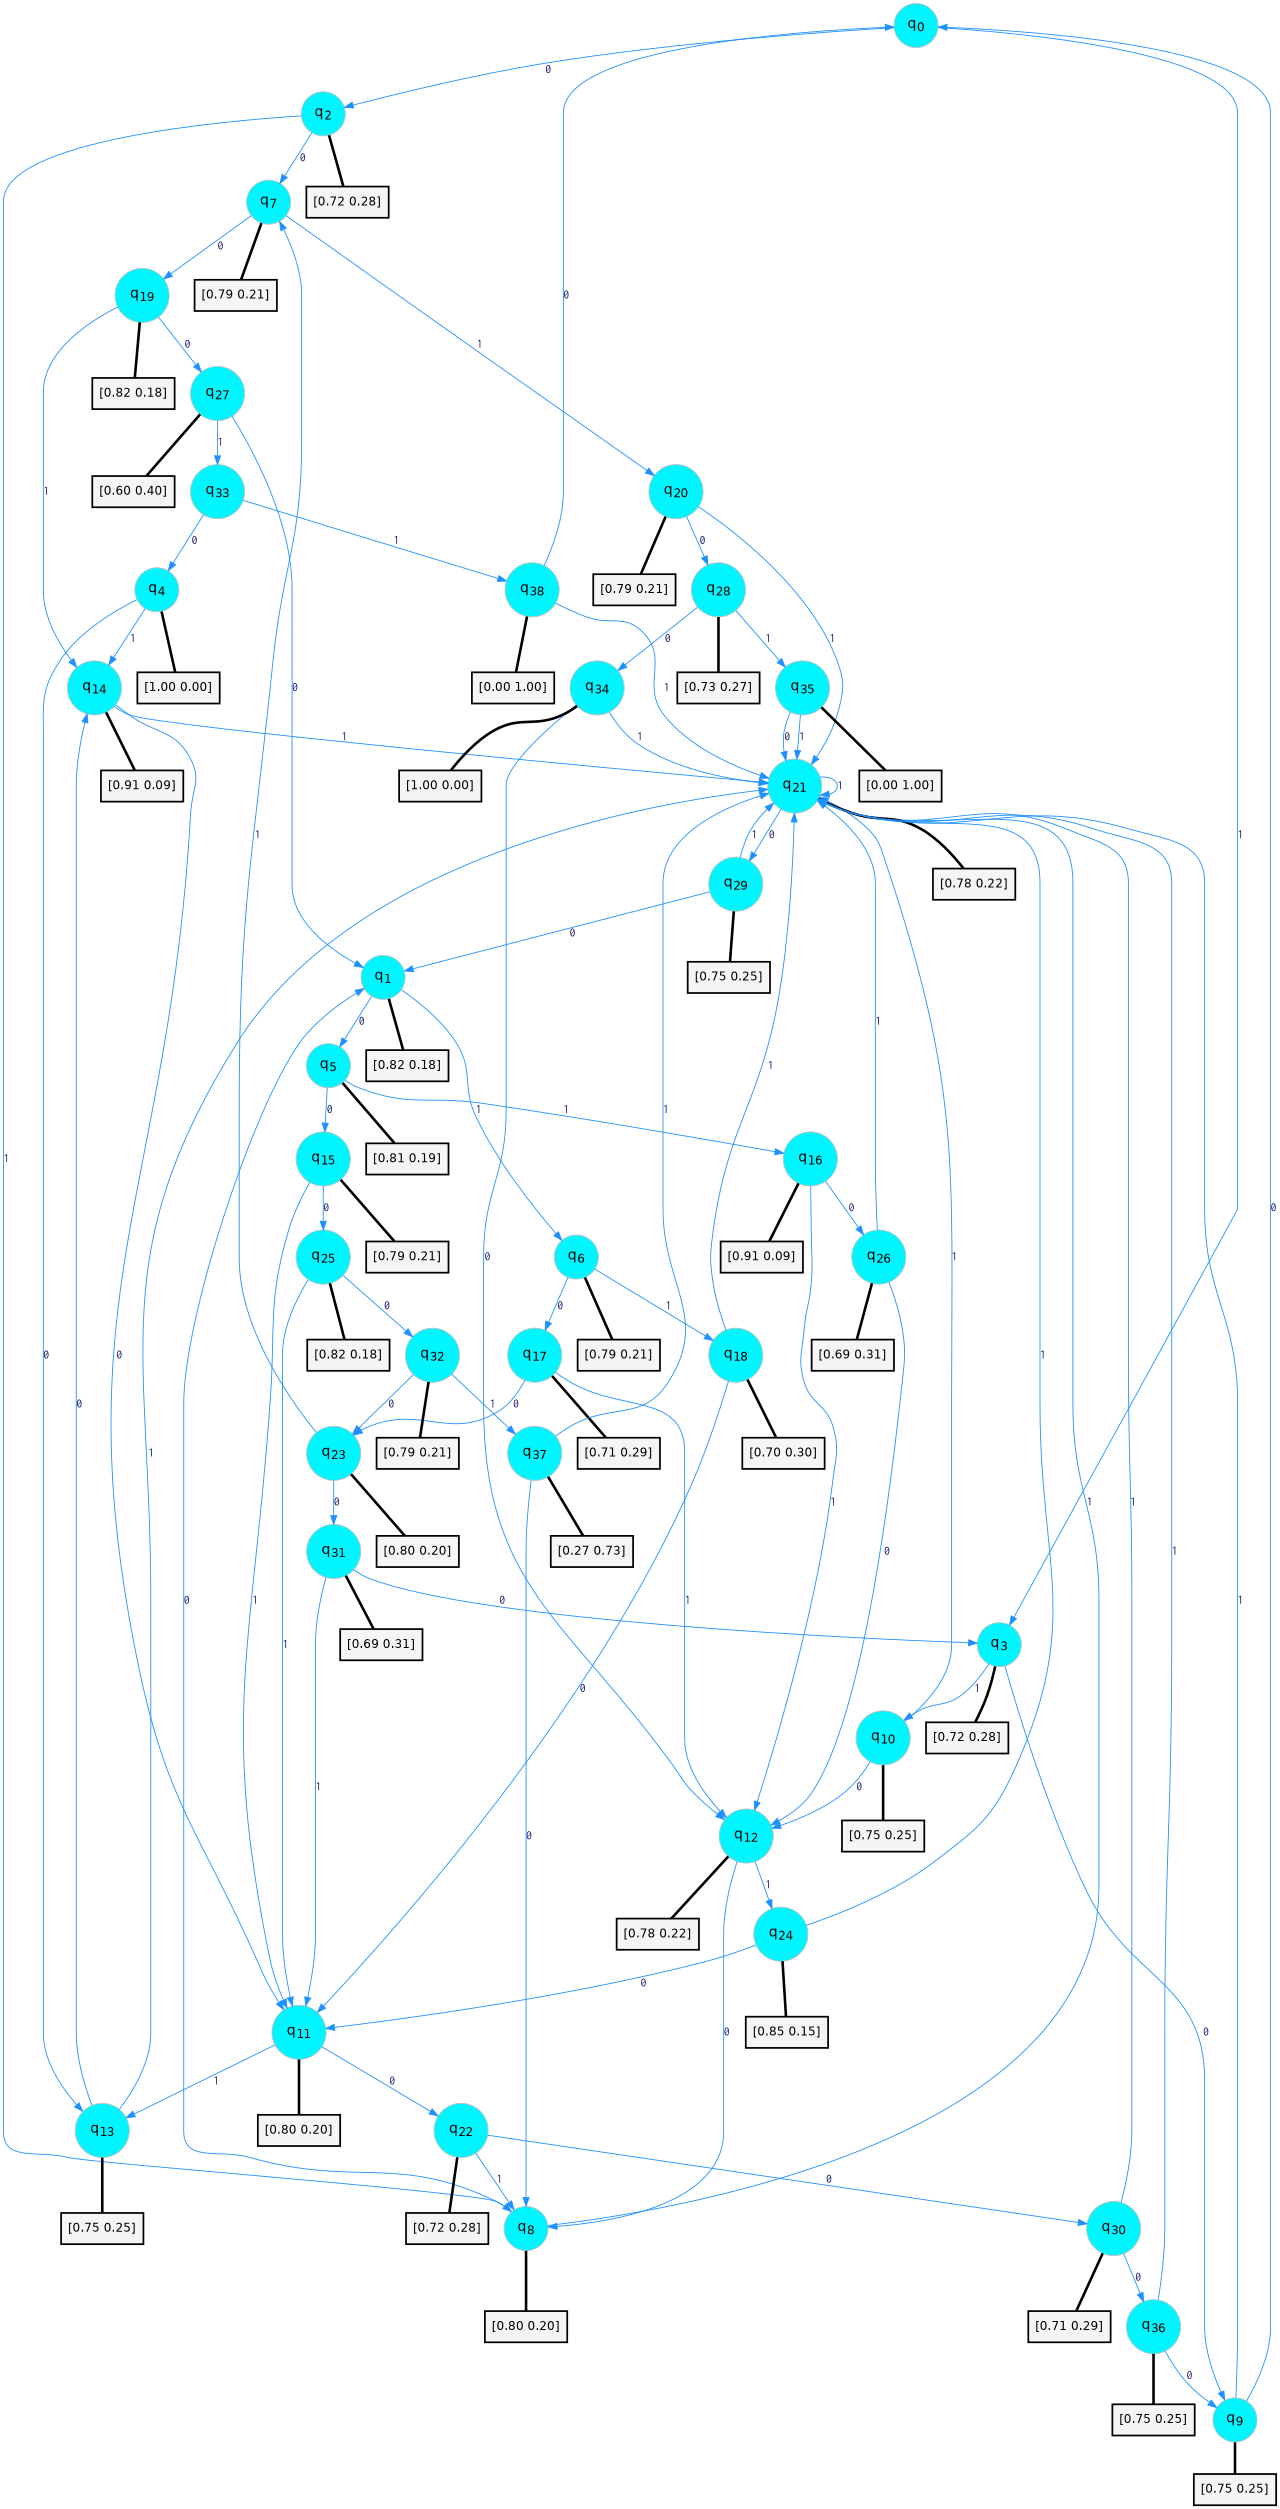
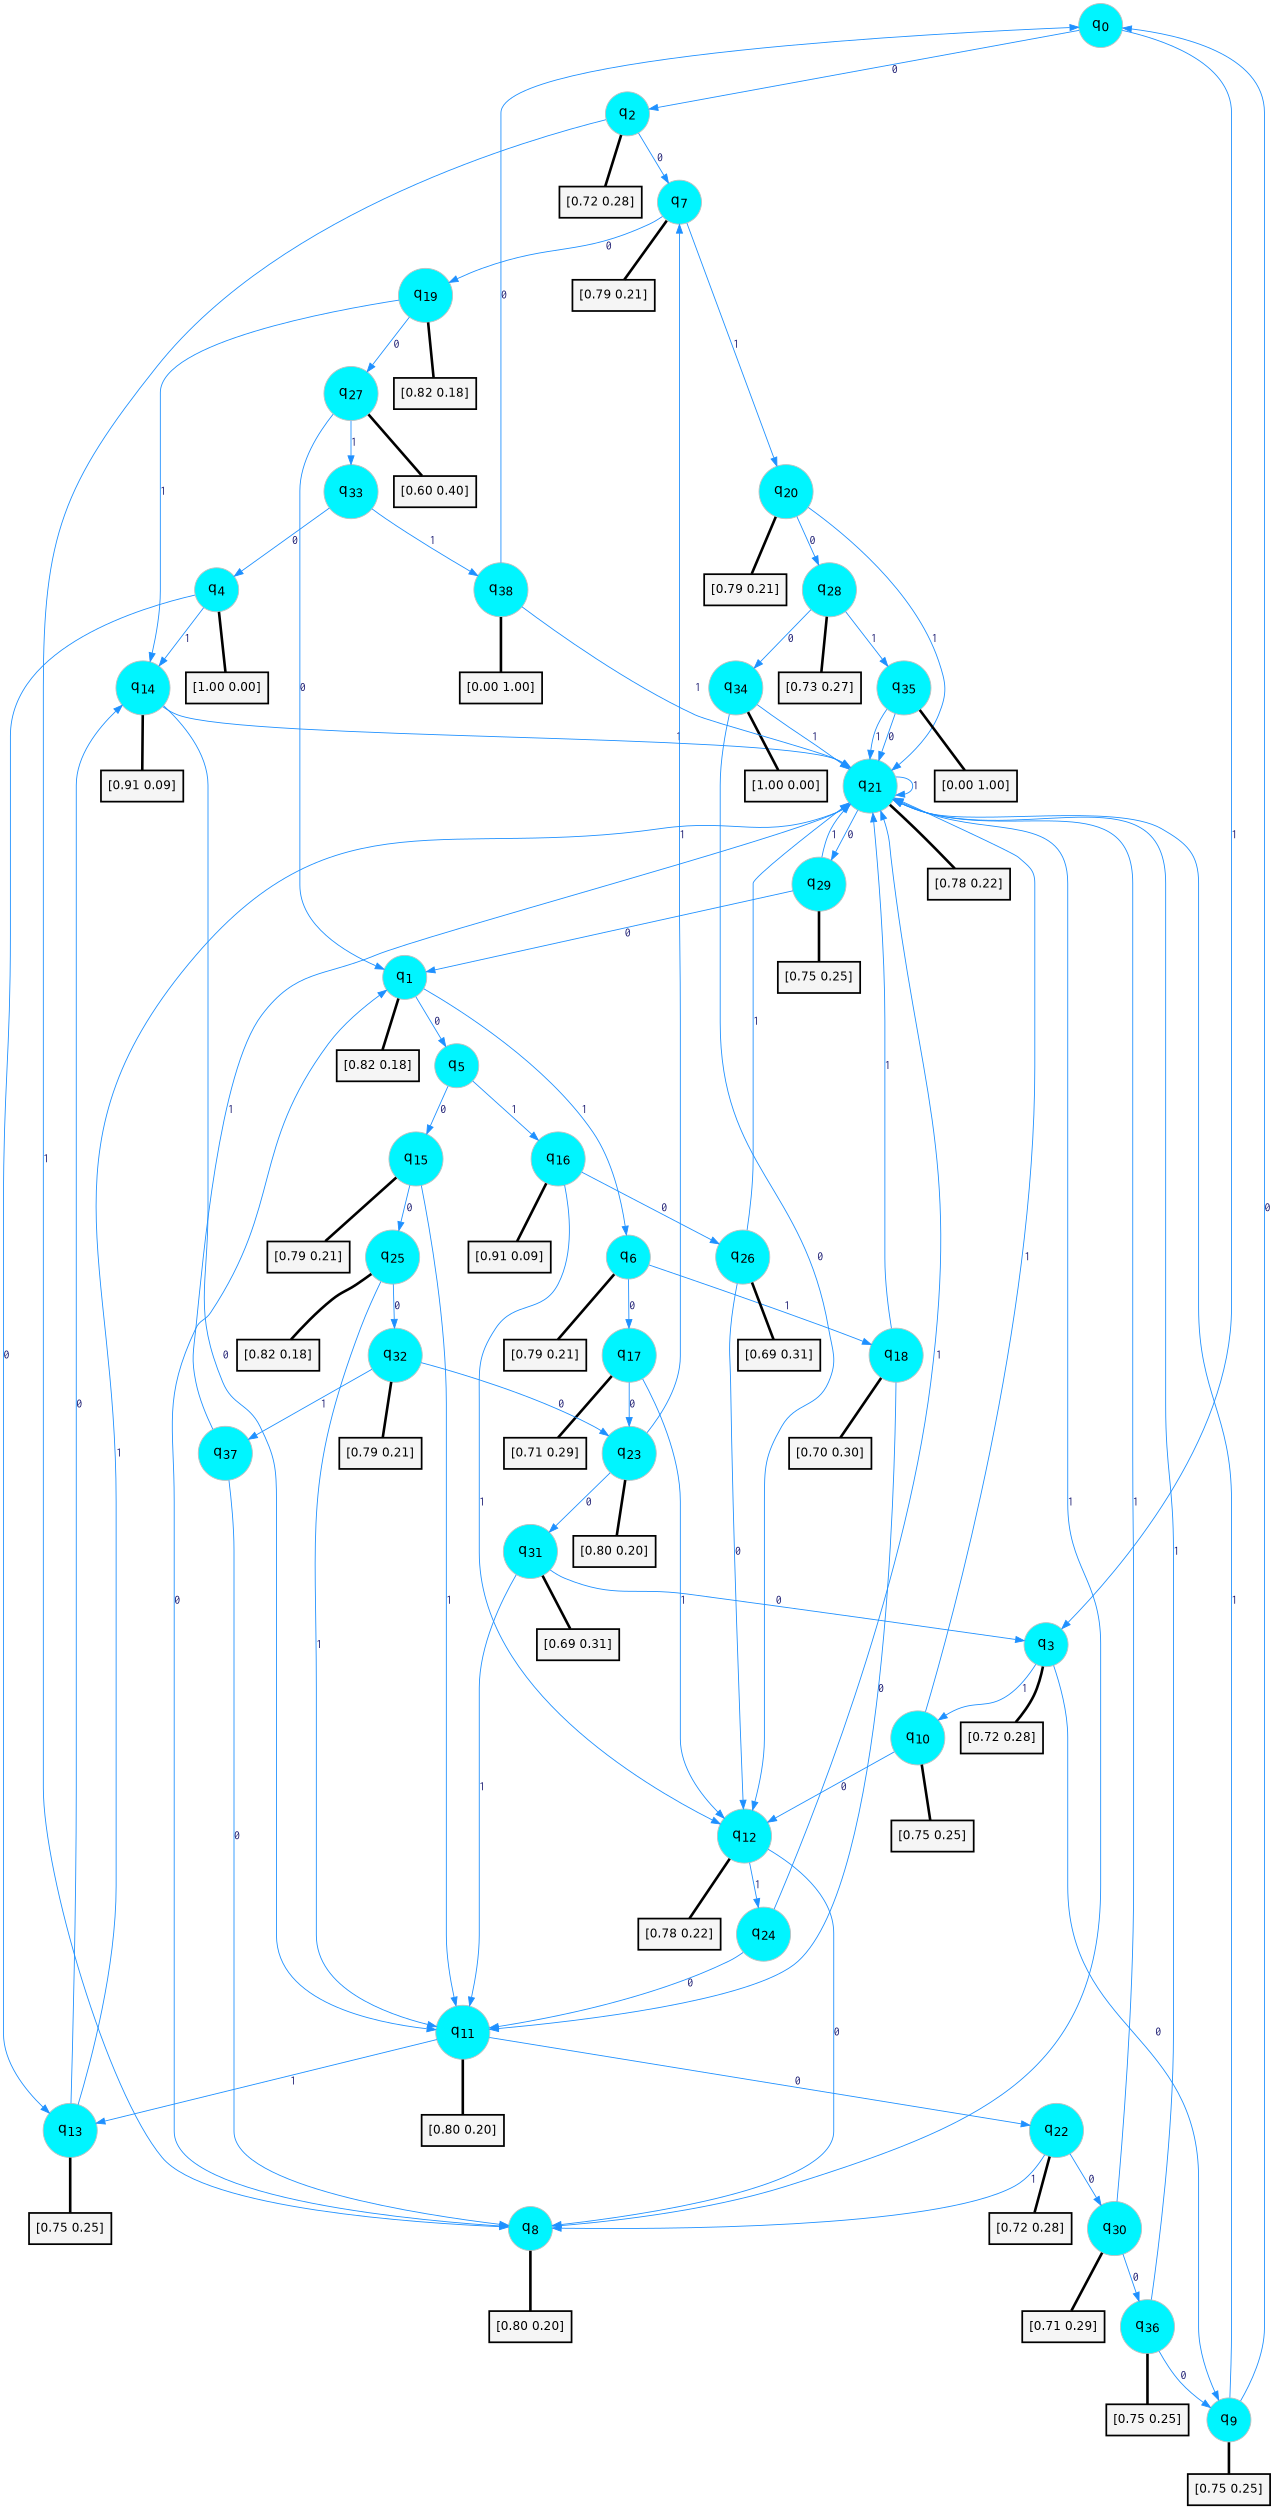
node "[0.81 0.19]": removed
node "[0.27 0.73]": removed
node "[0.85 0.15]": removed
